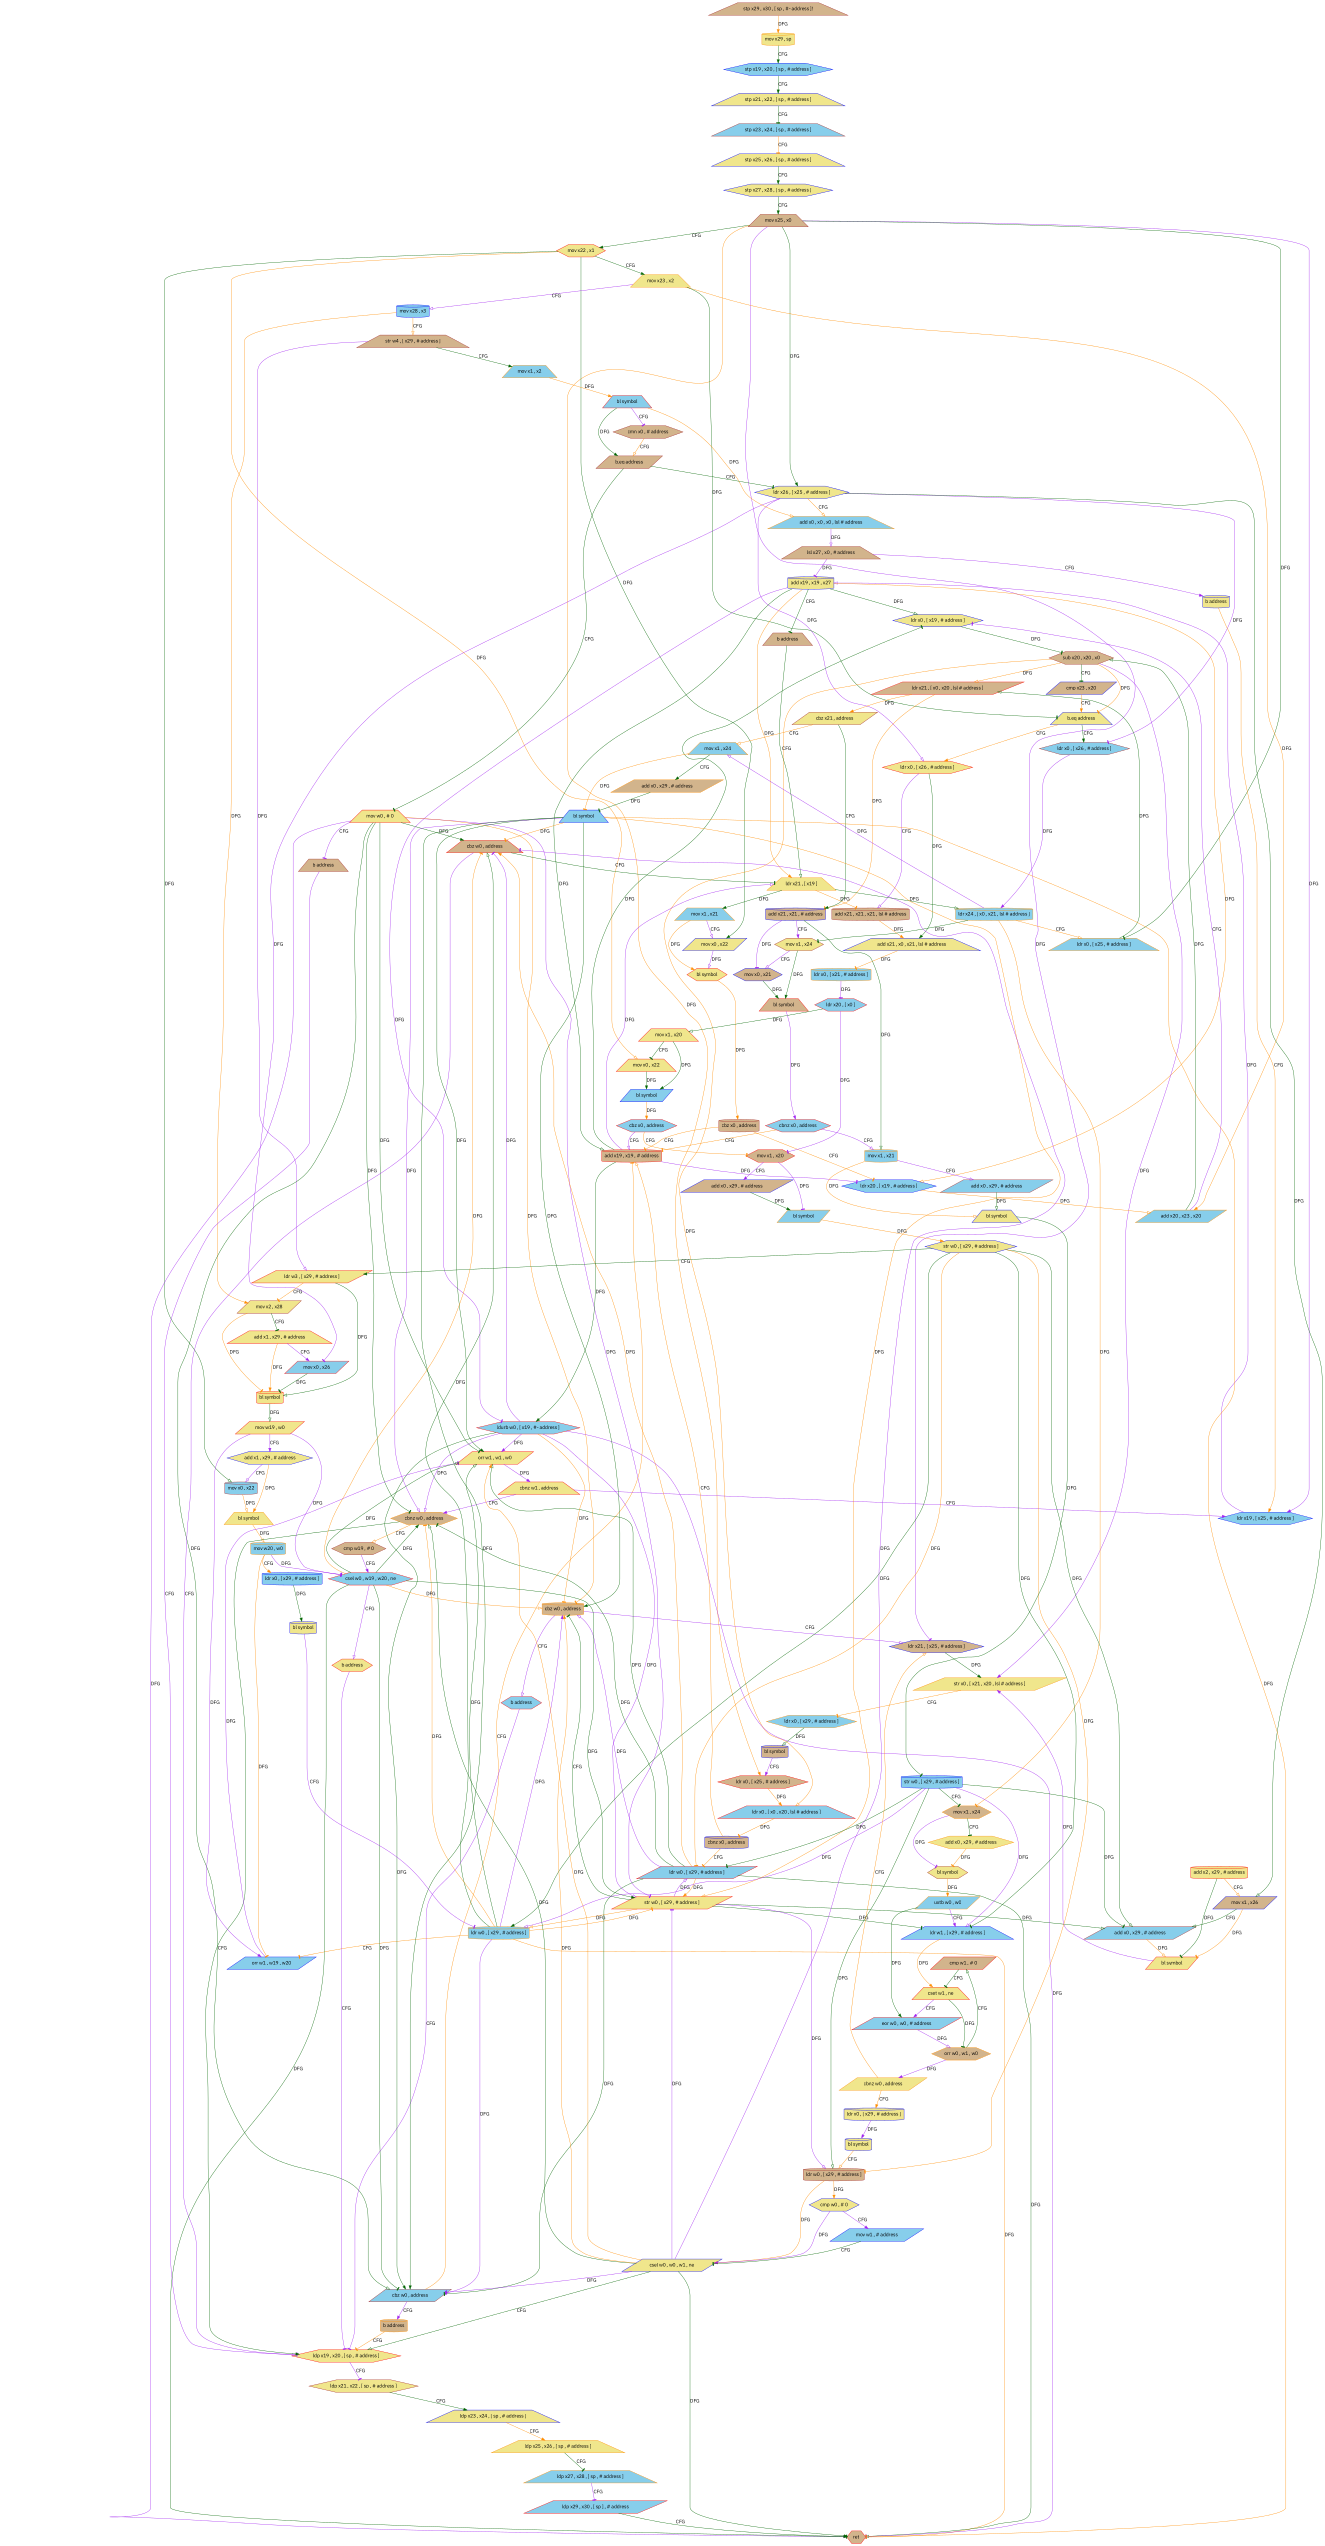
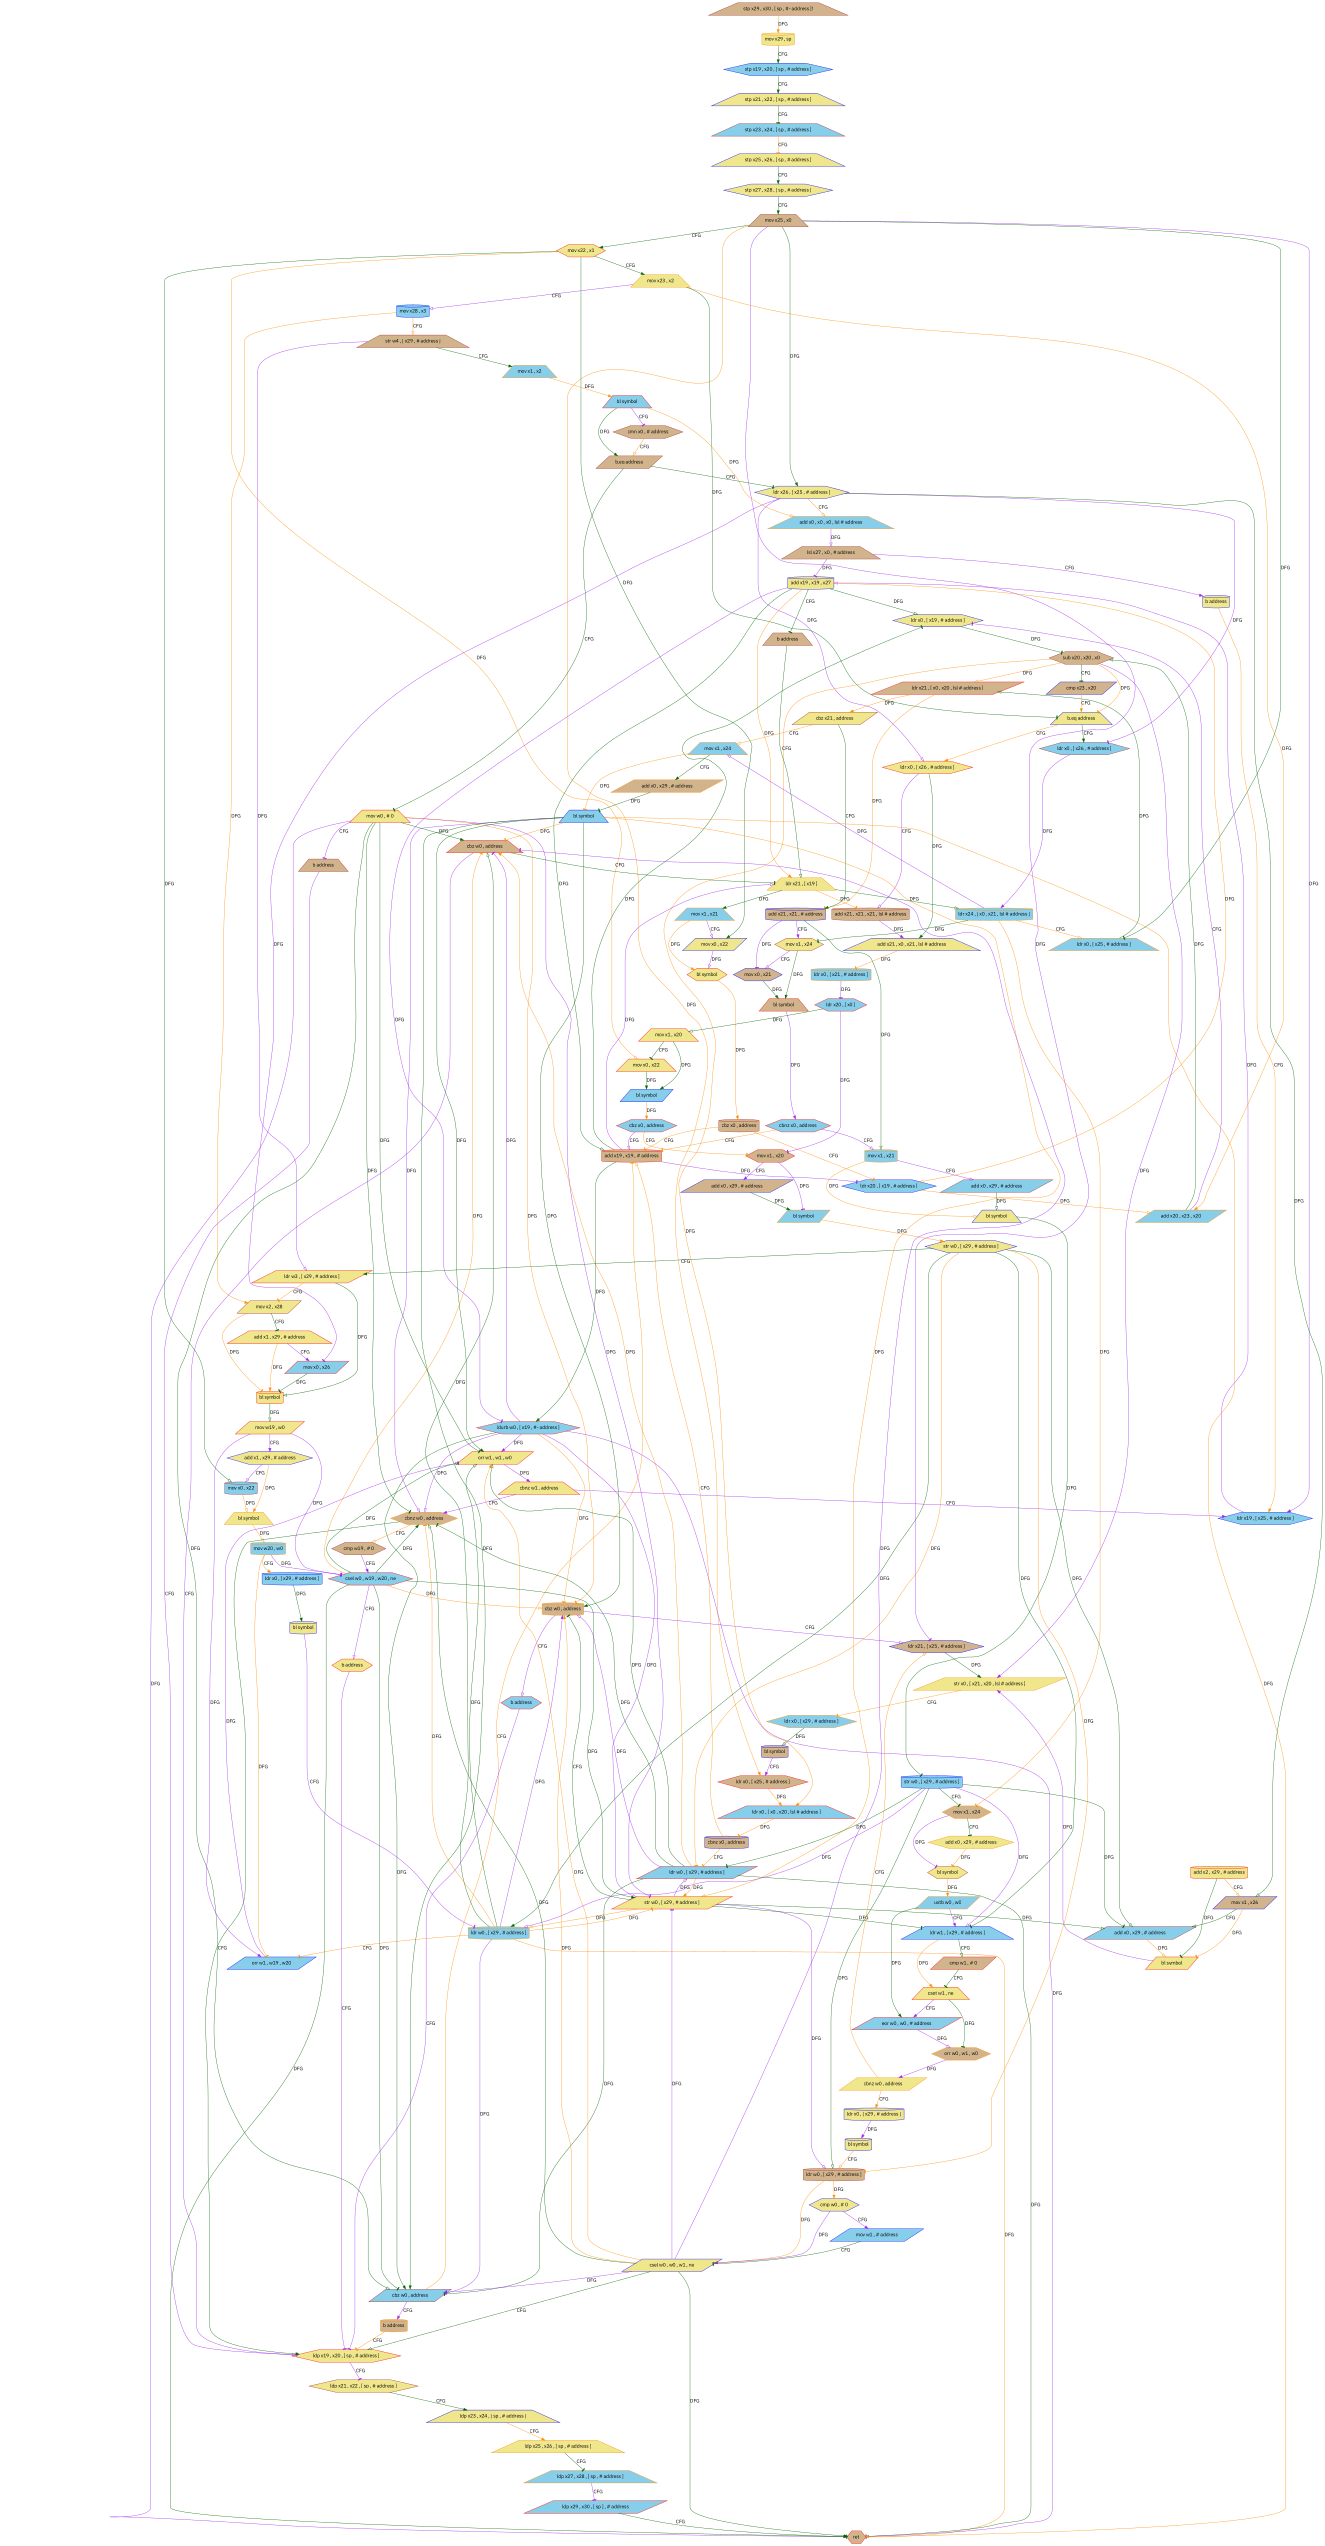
edge "add x21 , x21 , x21 , lsl # address" -> "add x21 , x0 , x21 , lsl # address": color darkorange -> purple
edge "sub x20 , x20 , x0" -> "ldr x0 , [ x0 , x20 , lsl # address ]": arrowhead onormal -> normal
edge "orr w0 , w1 , w0" -> "cmp w1 , # 0": now "ldr w1 , [ x29 , # address ]" -> "cmp w1 , # 0"
